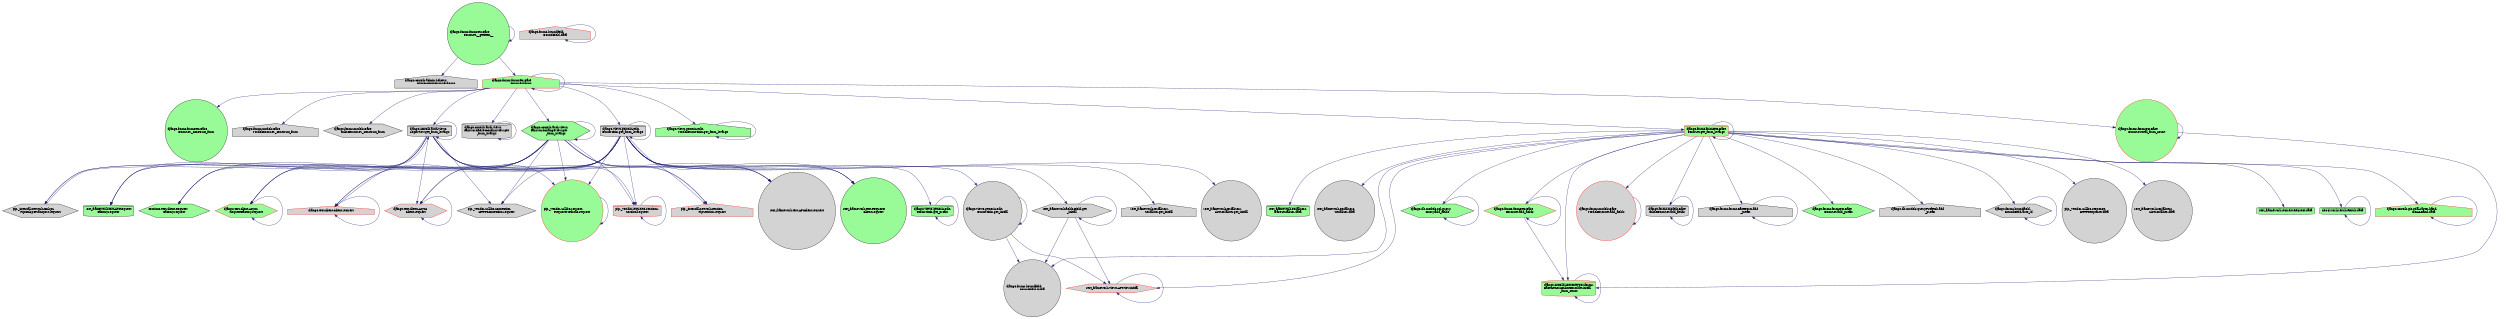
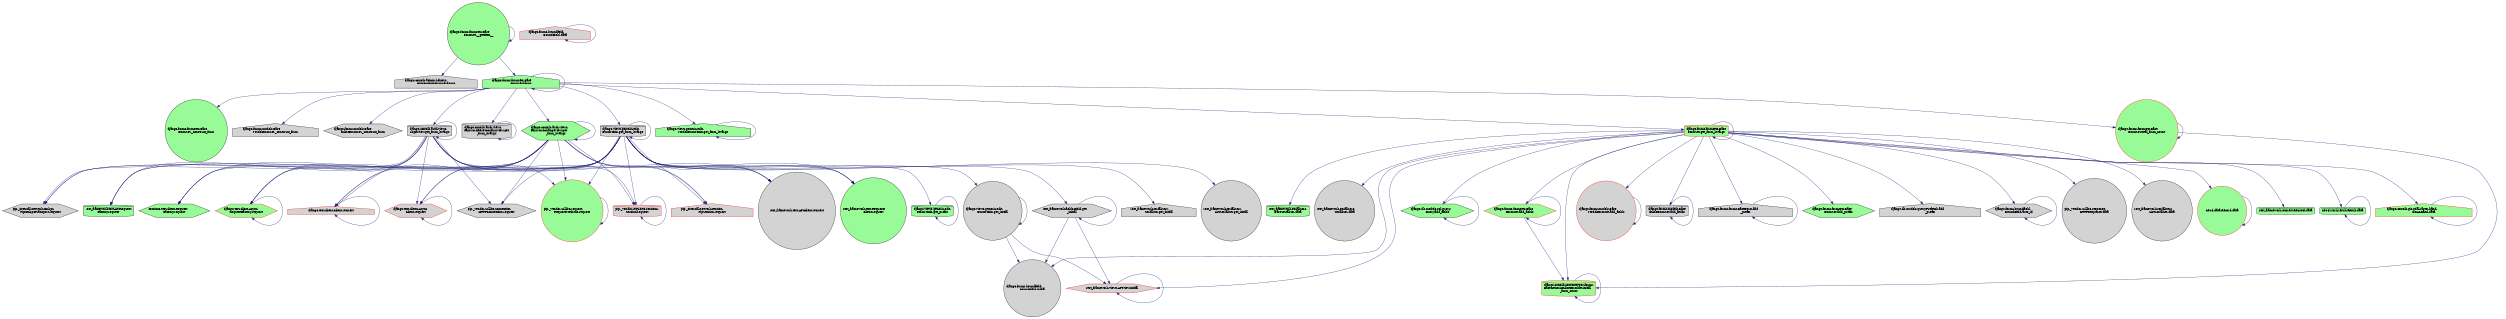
node "django.forms.formsets.Base FormSet.forms": color red -> black
edge "pip._internal.network.xmlrpc. PipXmlrpcTransport.request" -> "django.contrib.auth.views. LoginView.get_form_kwargs": reversed
node "neo4j.data.Record.data": added
